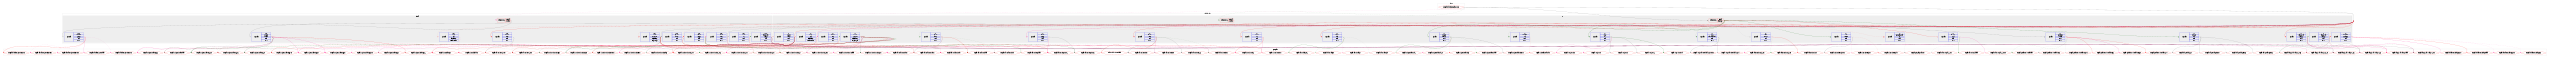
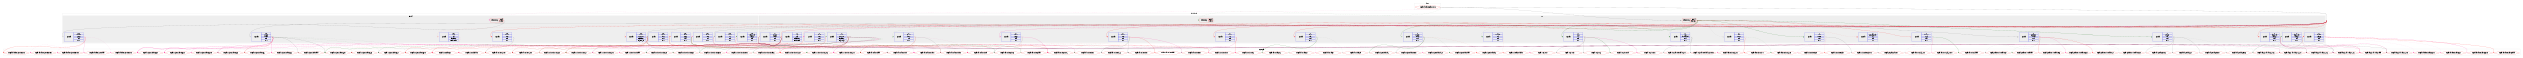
node "portage://sys-libs/binutils-libs-2.37_p1-r2": removed
